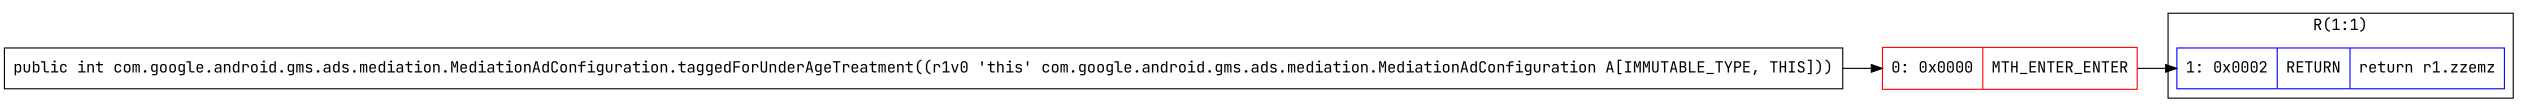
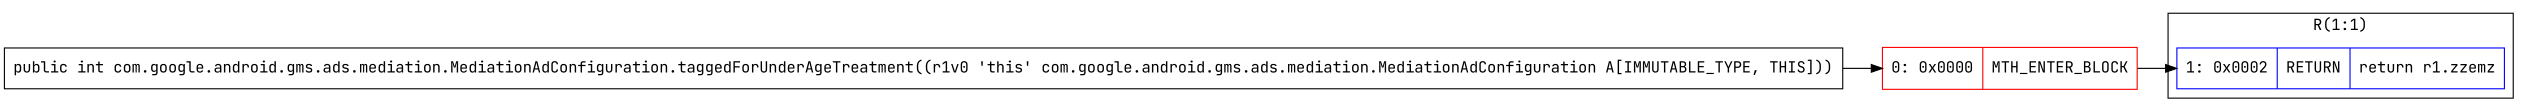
node "0: 0x0000": text "MTH_ENTER_ENTER" -> "MTH_ENTER_BLOCK"
